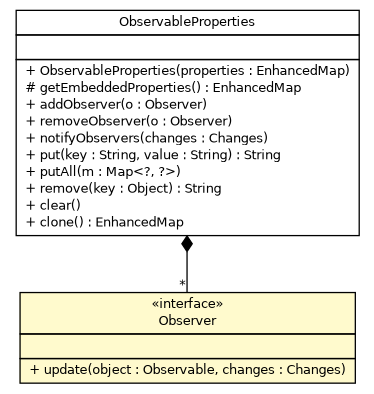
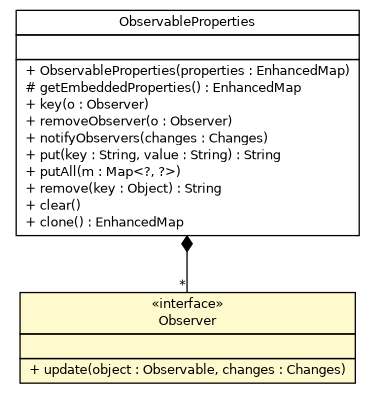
node "ObservableProperties": text "+ addObserver(o : Observer)" -> "+ key(o : Observer)"
